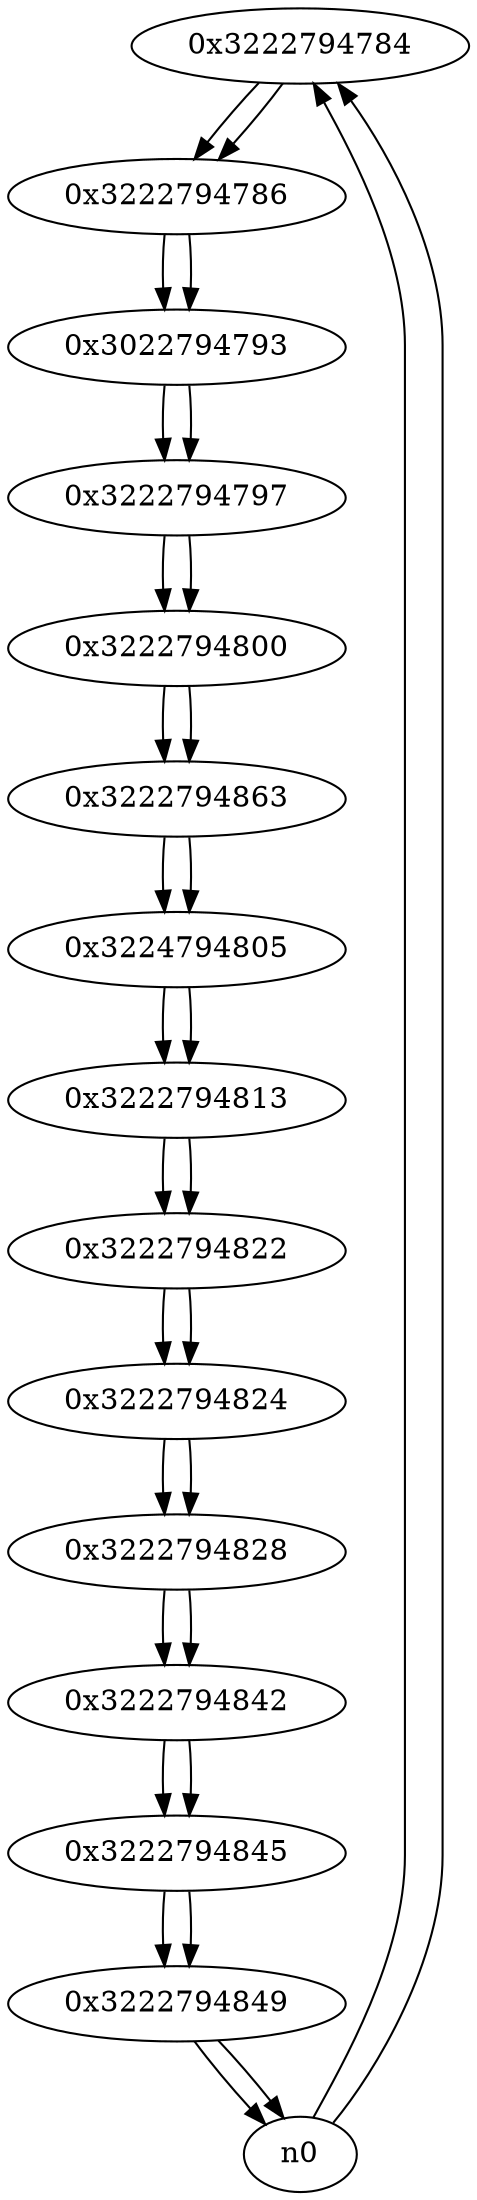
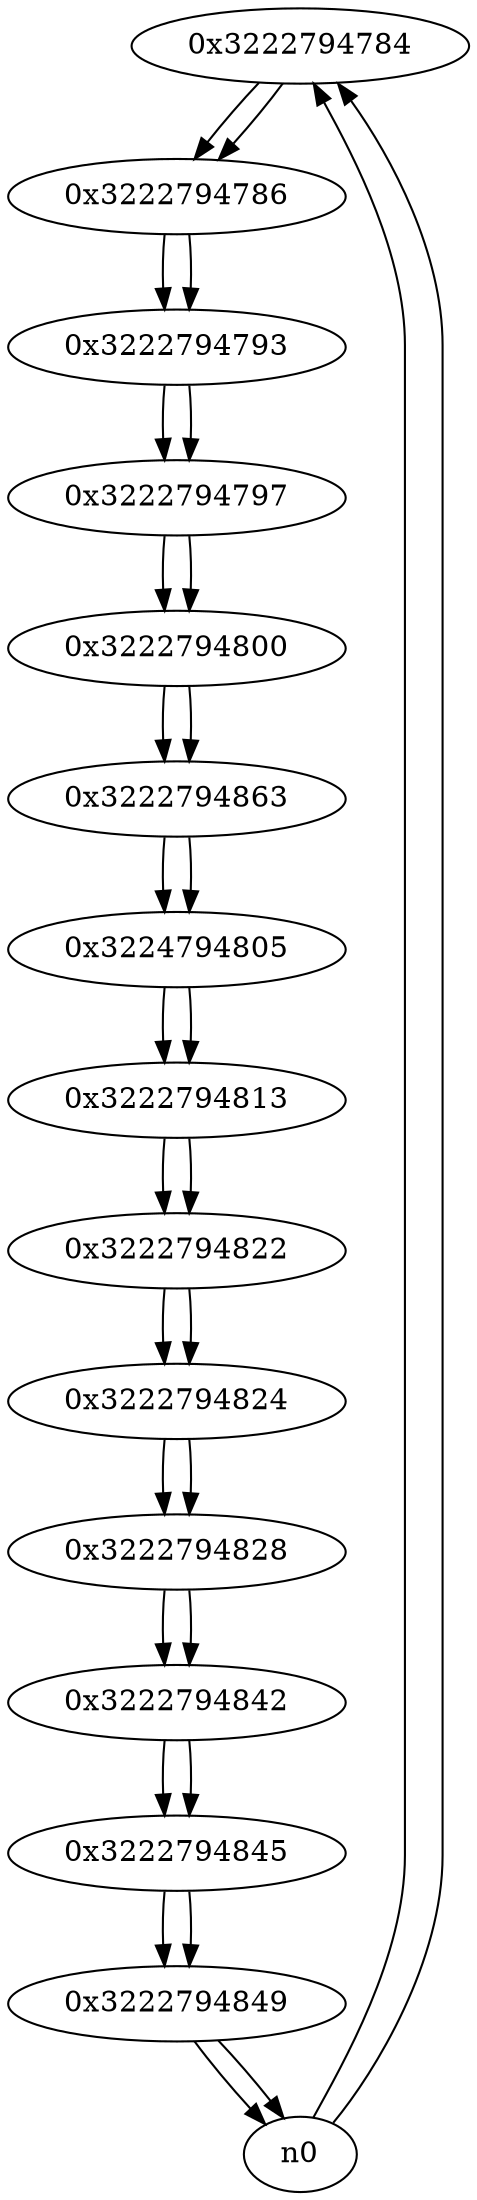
node "0x3022794793": label "0x3022794793" -> "0x3222794793"
